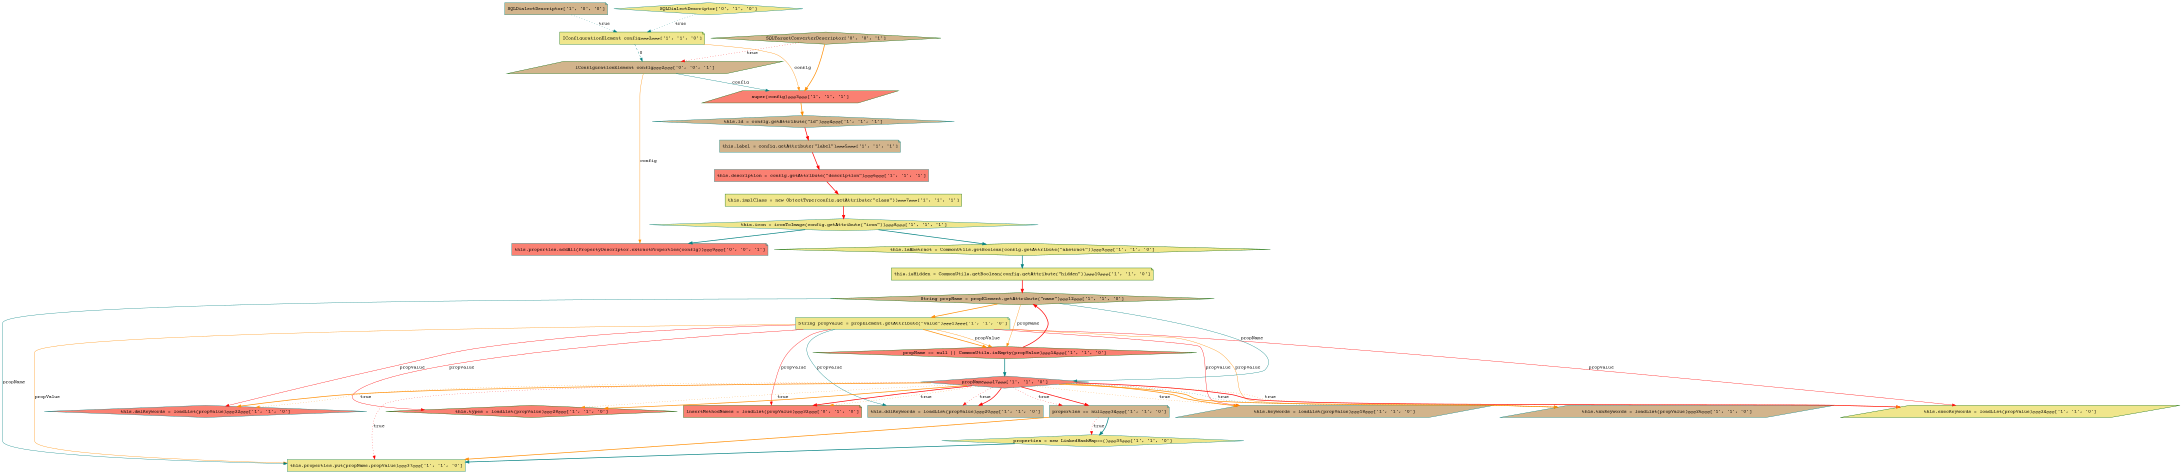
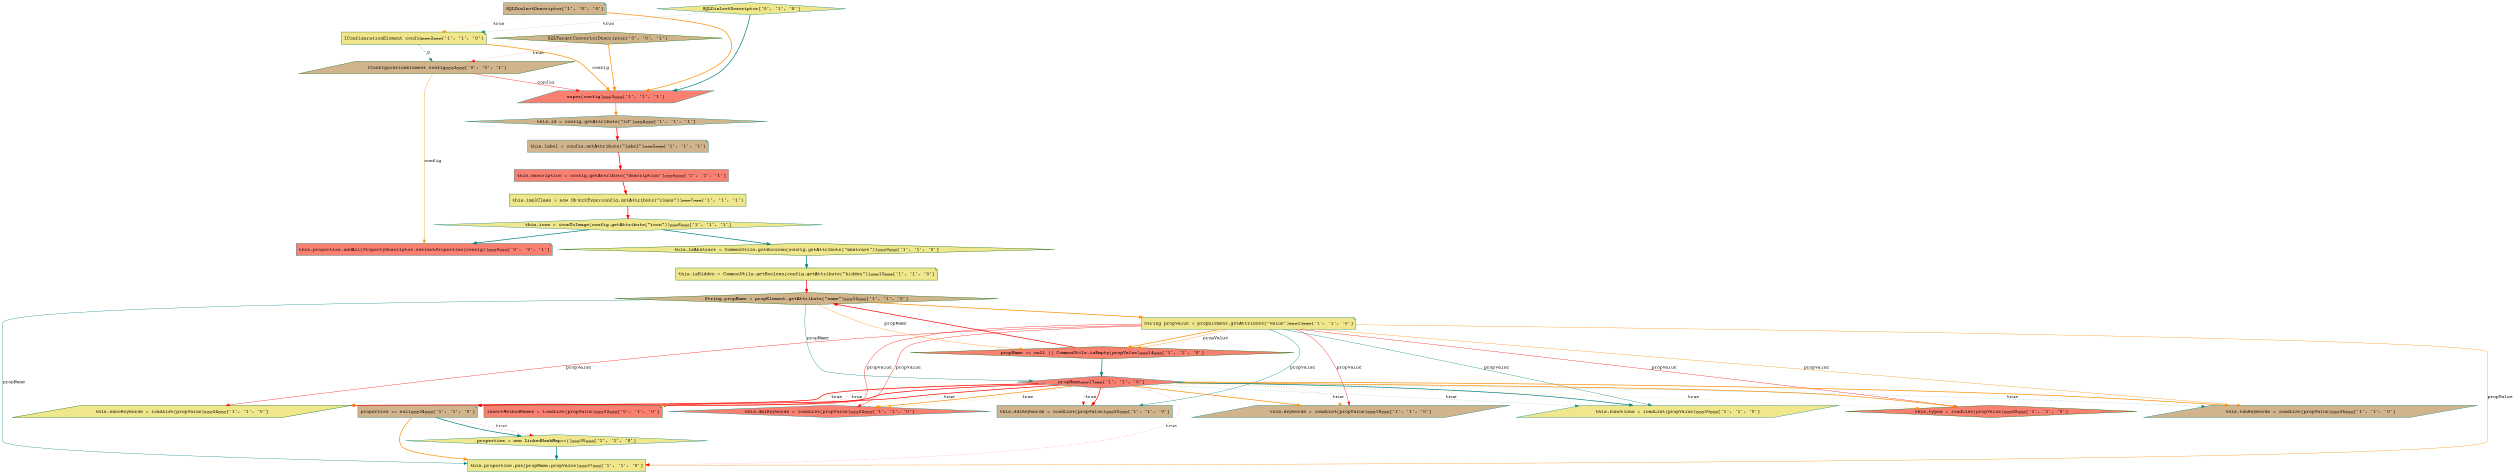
edge "SQLDialectDescriptor['1', '0', '0']" -> "IConfigurationElement config@@@2@@@['1', '1', '0']": color teal -> darkorange
edge "SQLDialectDescriptor['1', '0', '0']" -> "super(config)@@@3@@@['1', '1', '1']": added
edge "IConfigurationElement config@@@2@@@['1', '1', '0']" -> "super(config)@@@3@@@['1', '1', '1']": style solid -> bold
edge "SQLDialectDescriptor['0', '1', '0']" -> "super(config)@@@3@@@['1', '1', '1']": added
edge "IConfigurationElement config@@@2@@@['0', '0', '1']" -> "super(config)@@@3@@@['1', '1', '1']": color teal -> red
node "super(config)@@@3@@@['1', '1', '1']": color darkgreen -> teal
node "this.functions = loadList(propValue)@@@30@@@['1', '1', '0']": added
